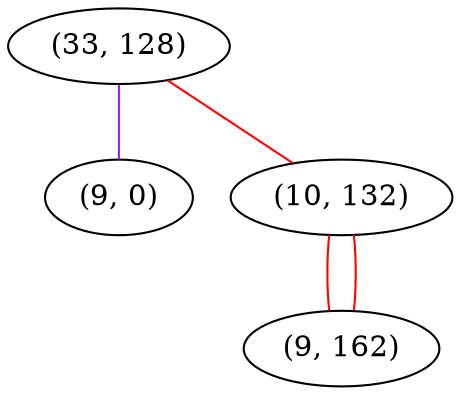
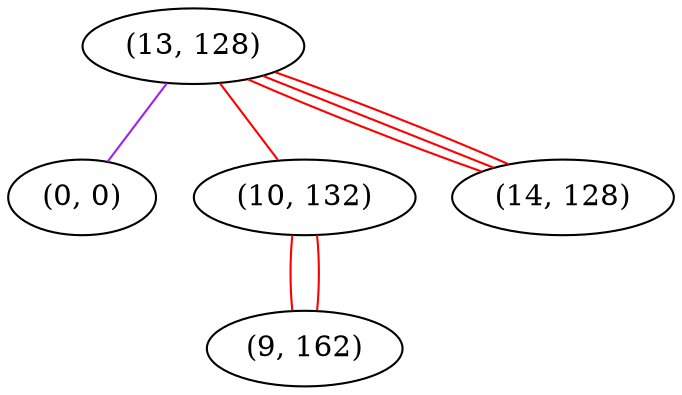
node "(33, 128)": label "(33, 128)" -> "(13, 128)"
node "(9, 0)": label "(9, 0)" -> "(0, 0)"
node "(14, 128)": added
